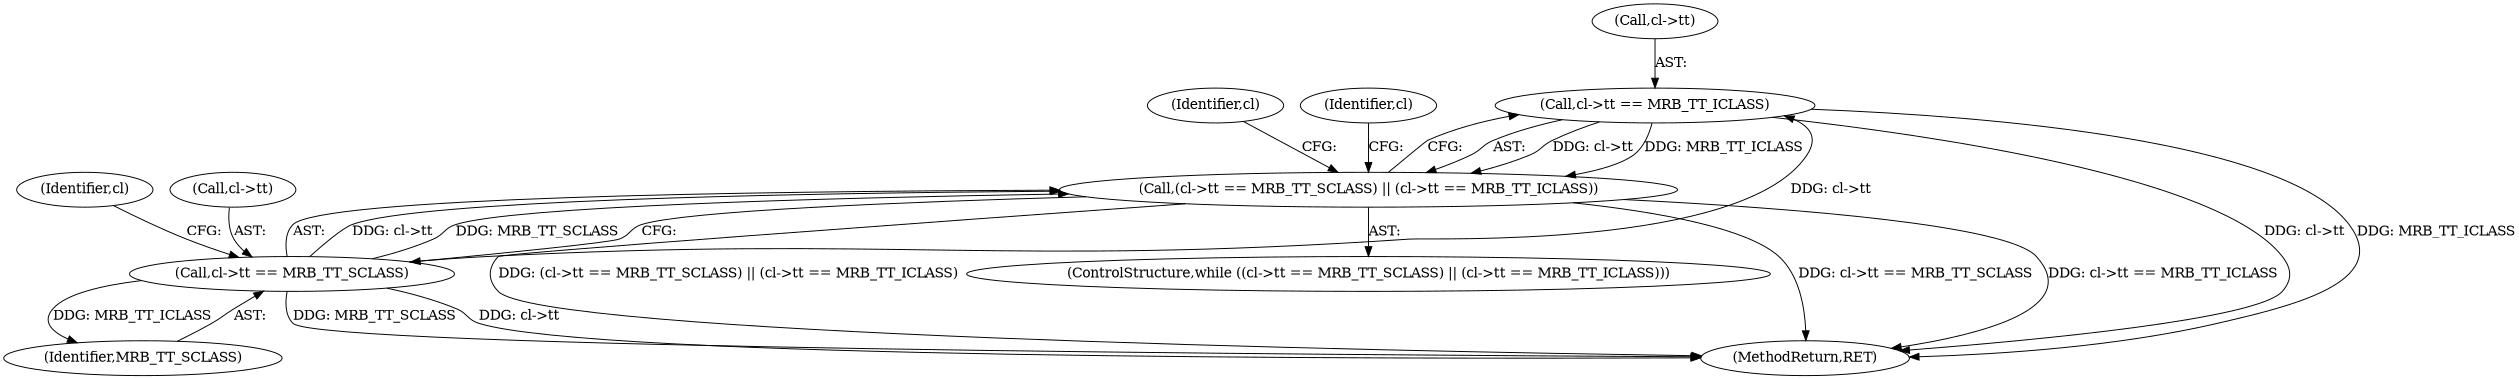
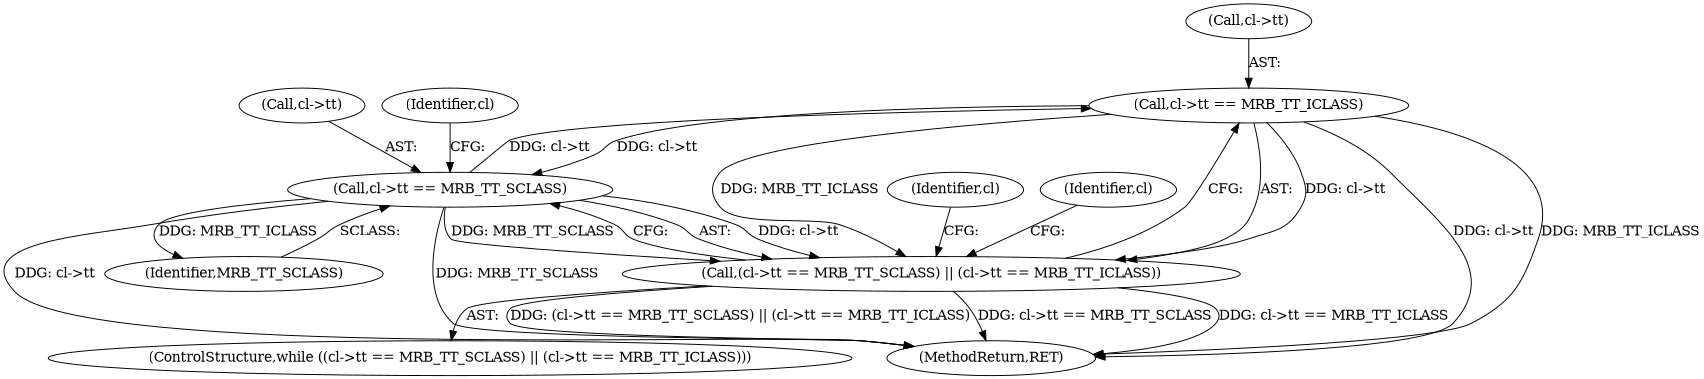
edge "(Call,cl->tt == MRB_TT_ICLASS)" -> "(Call,cl->tt == MRB_TT_SCLASS)": added, label "DDG: cl->tt"
edge "(Identifier,MRB_TT_SCLASS)" -> "(Call,cl->tt == MRB_TT_SCLASS)": label "AST: " -> "SCLASS: "
